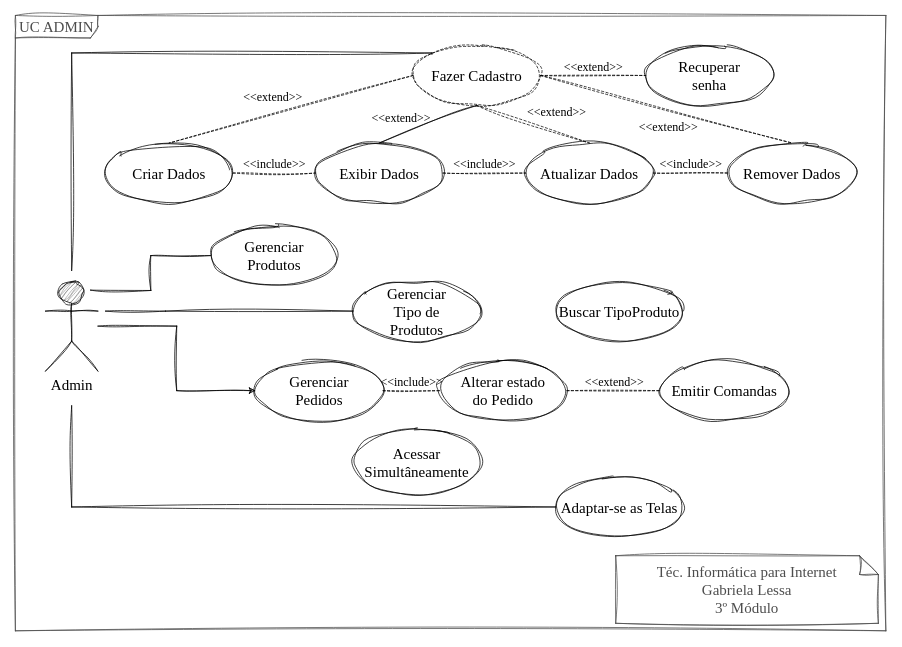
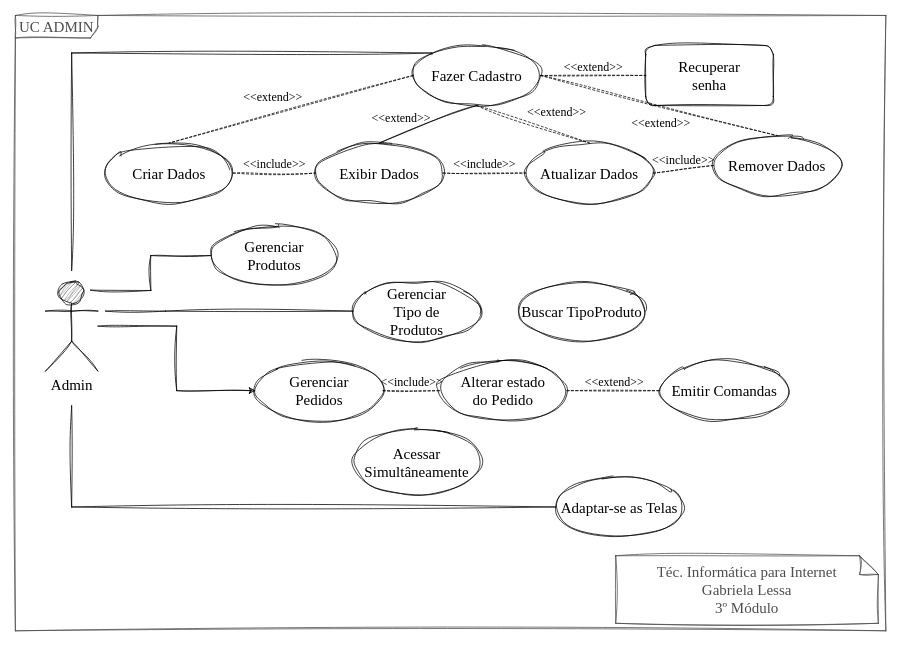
node "Fazer Cadastro": style dashed -> solid
node "Recuperar senha": shape ellipse -> rounded rectangle
node "Remover Dados": moved (792, 173) -> (777, 165)
node "Buscar TipoProduto": moved (619, 311) -> (582, 311)
